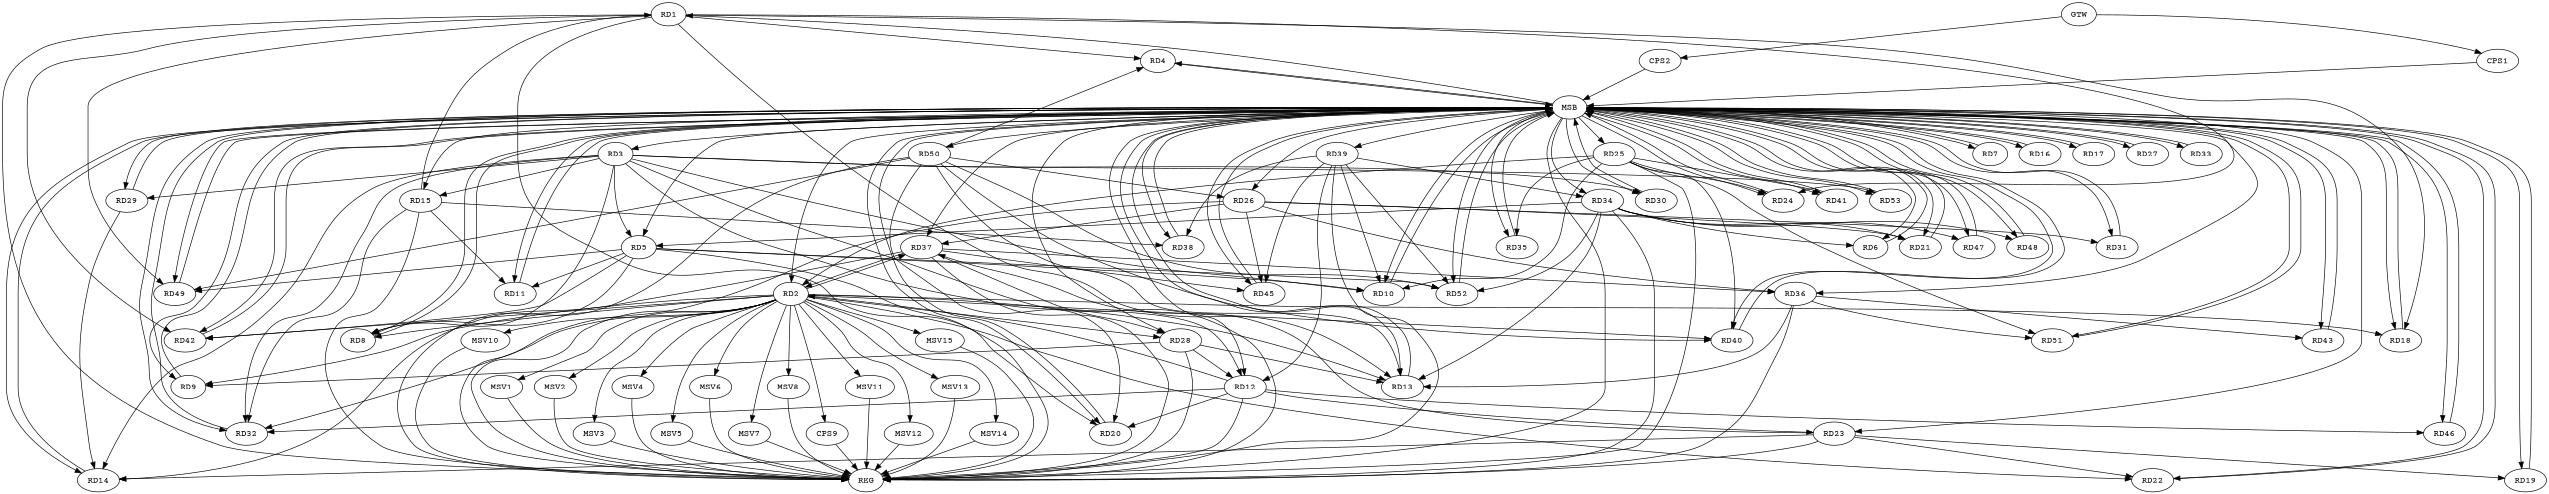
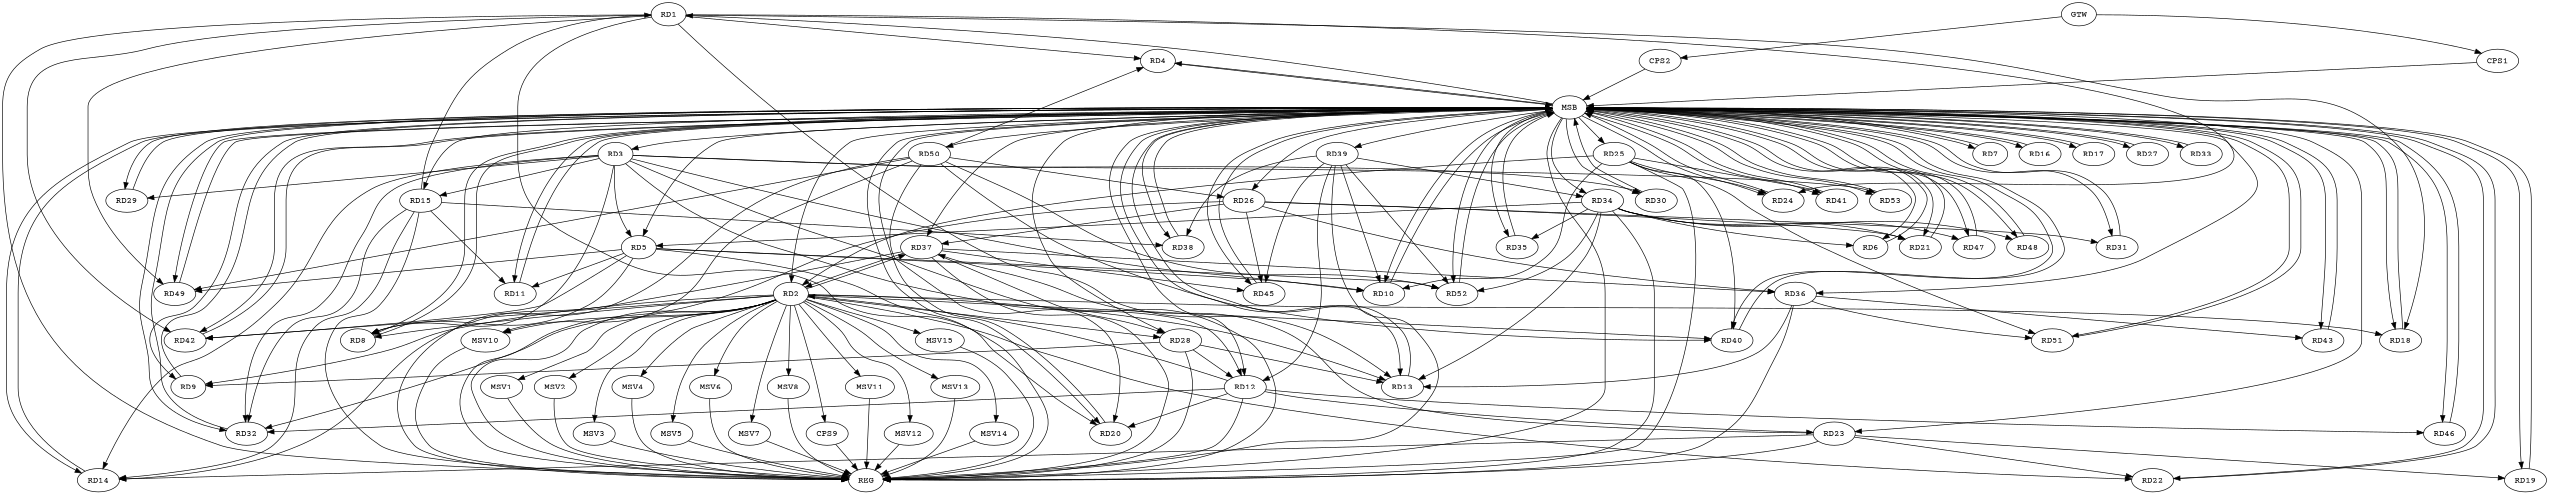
edge "RD25" -> "RD35": now "RD34" -> "RD35"
edge "RD50" -> "RD13": now "RD50" -> "MSV10"
edge "RD29" -> "RD14": now "RD15" -> "RD14"
